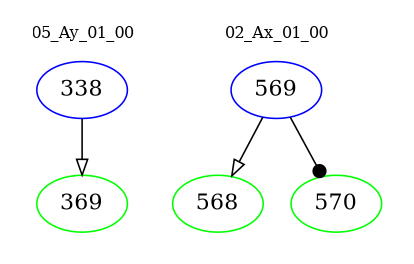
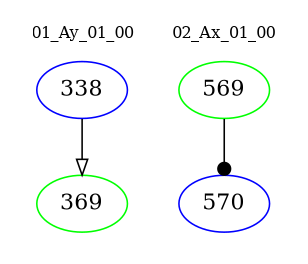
cluster "05_Ay_01_00": label "05_Ay_01_00" -> "01_Ay_01_00"
node "569": color blue -> green
node "568": removed
node "570": color green -> blue
